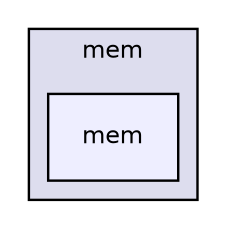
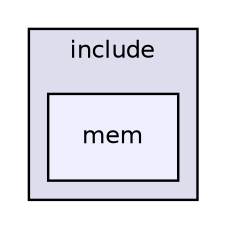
cluster "mem": label "mem" -> "include"
